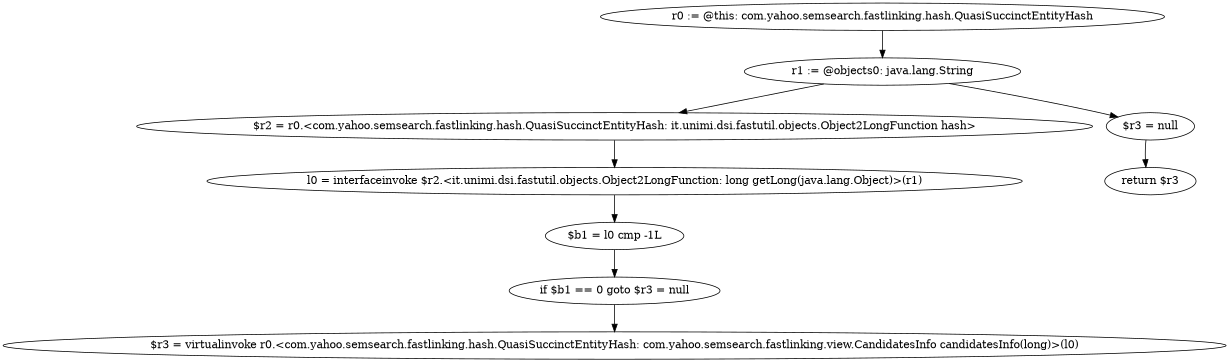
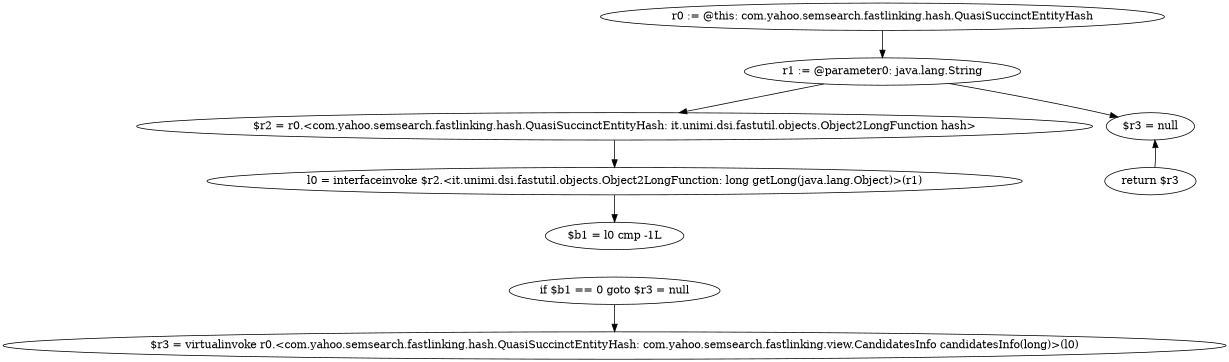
node "r1 := @objects0: java.lang.String": label "r1 := @objects0: java.lang.String" -> "r1 := @parameter0: java.lang.String"
edge "$r3 = null" -> "return $r3": reversed
edge "$b1 = l0 cmp -1L" -> "if $b1 == 0 goto $r3 = null": removed
